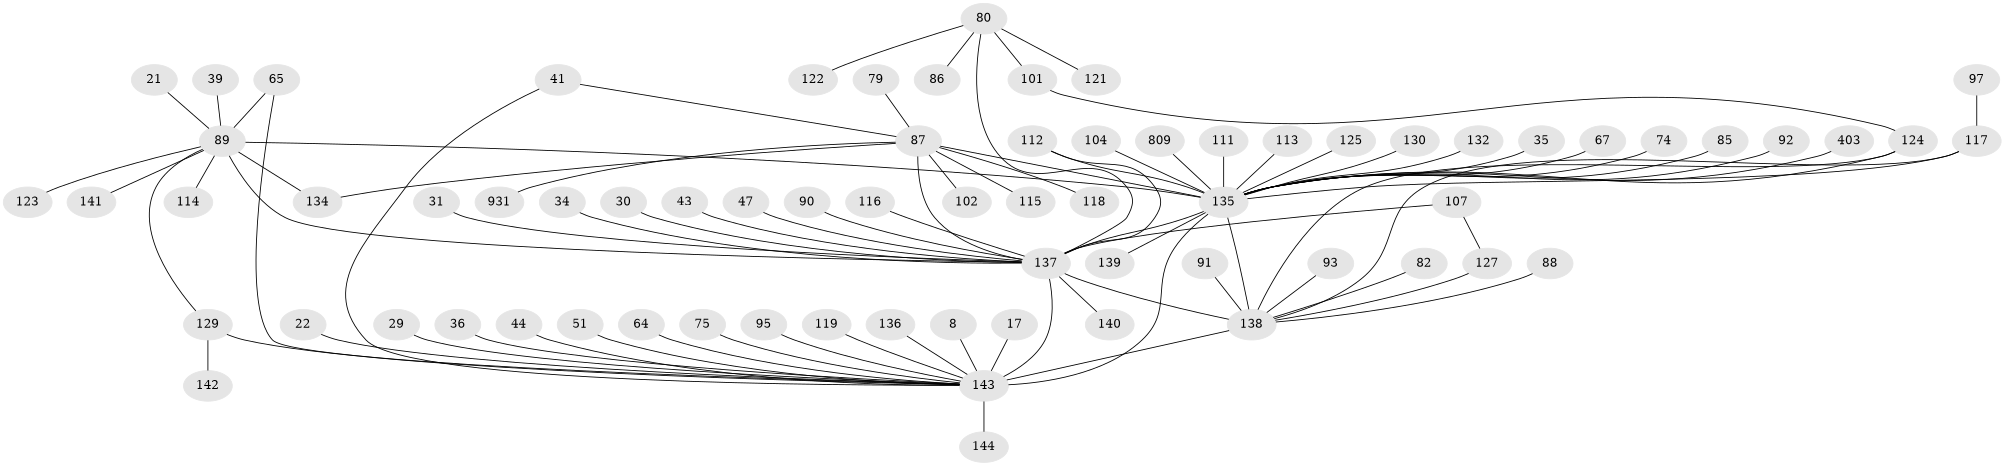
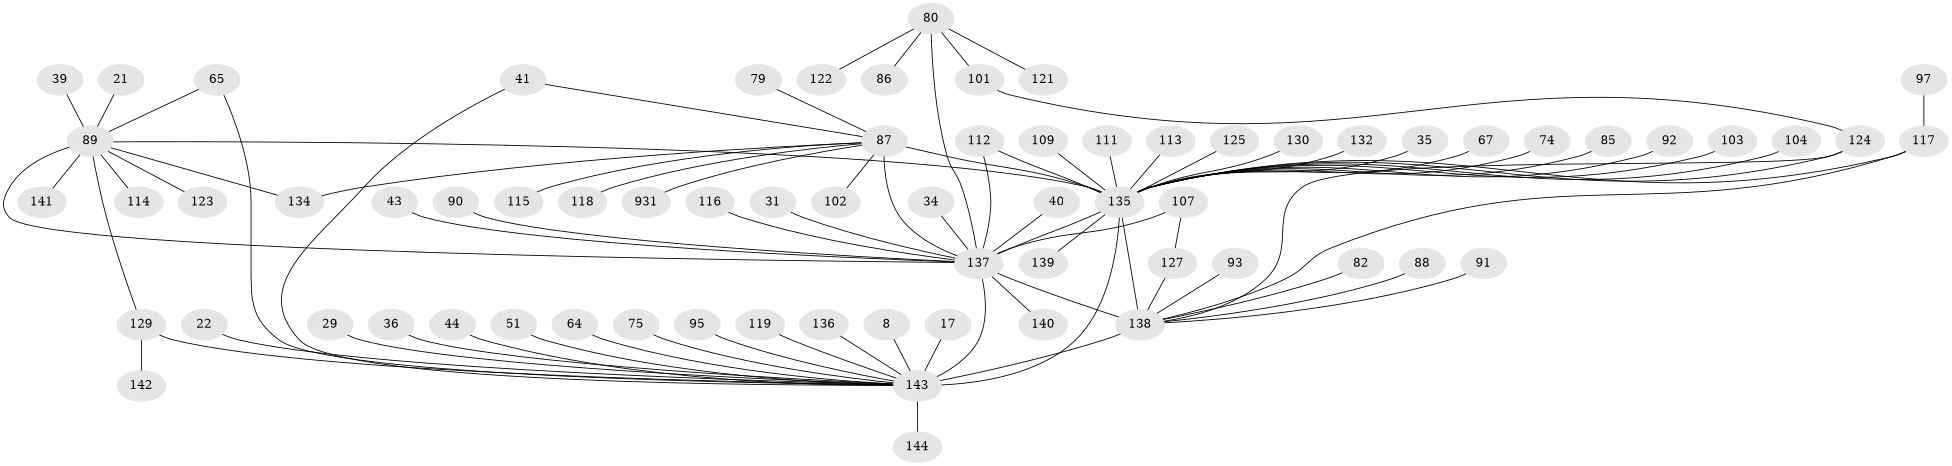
node "809": label "809" -> "109"
node "403": label "403" -> "103"
node "30": label "30" -> "40"
node "47": removed
